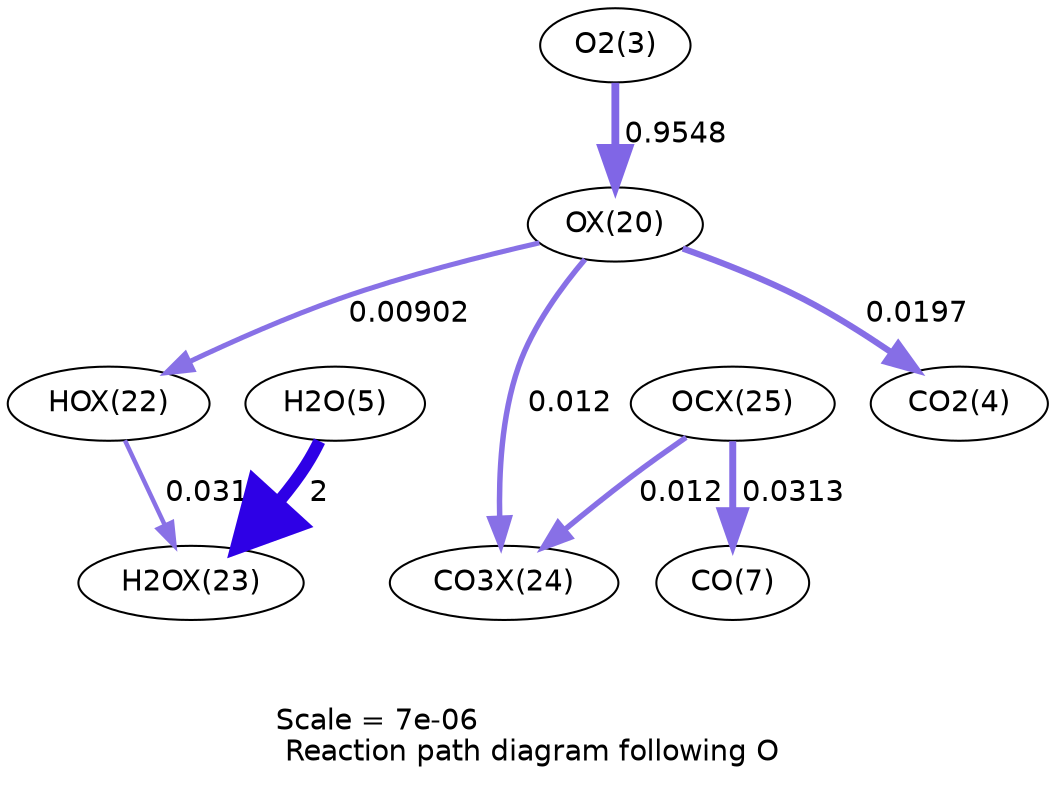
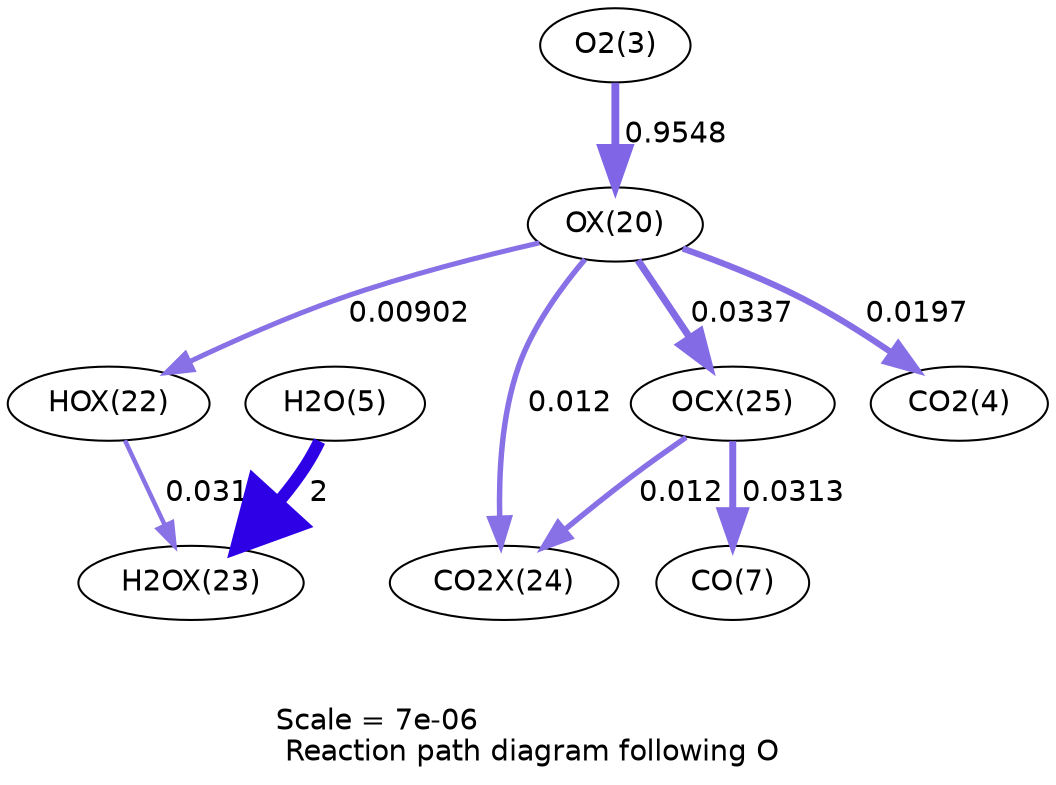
edge "OX(20)" -> "OCX(25)": added, label "0.0337"
node "CO3X(24)": label "CO3X(24)" -> "CO2X(24)"
